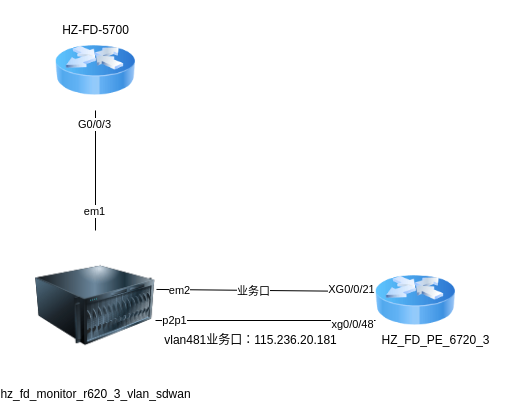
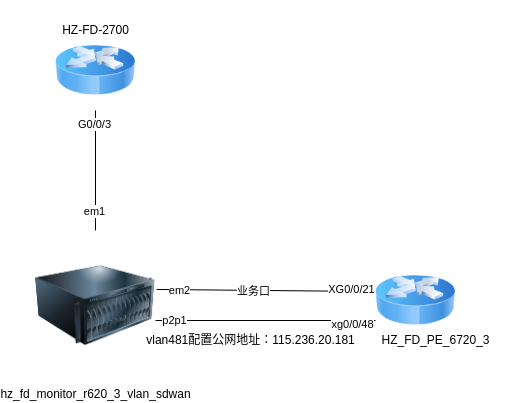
node "HZ-FD-5700": label "HZ-FD-5700" -> "HZ-FD-2700"
node "vlan481业务口：115.236.20.181": label "vlan481业务口：115.236.20.181" -> "vlan481配置公网地址：115.236.20.181"
